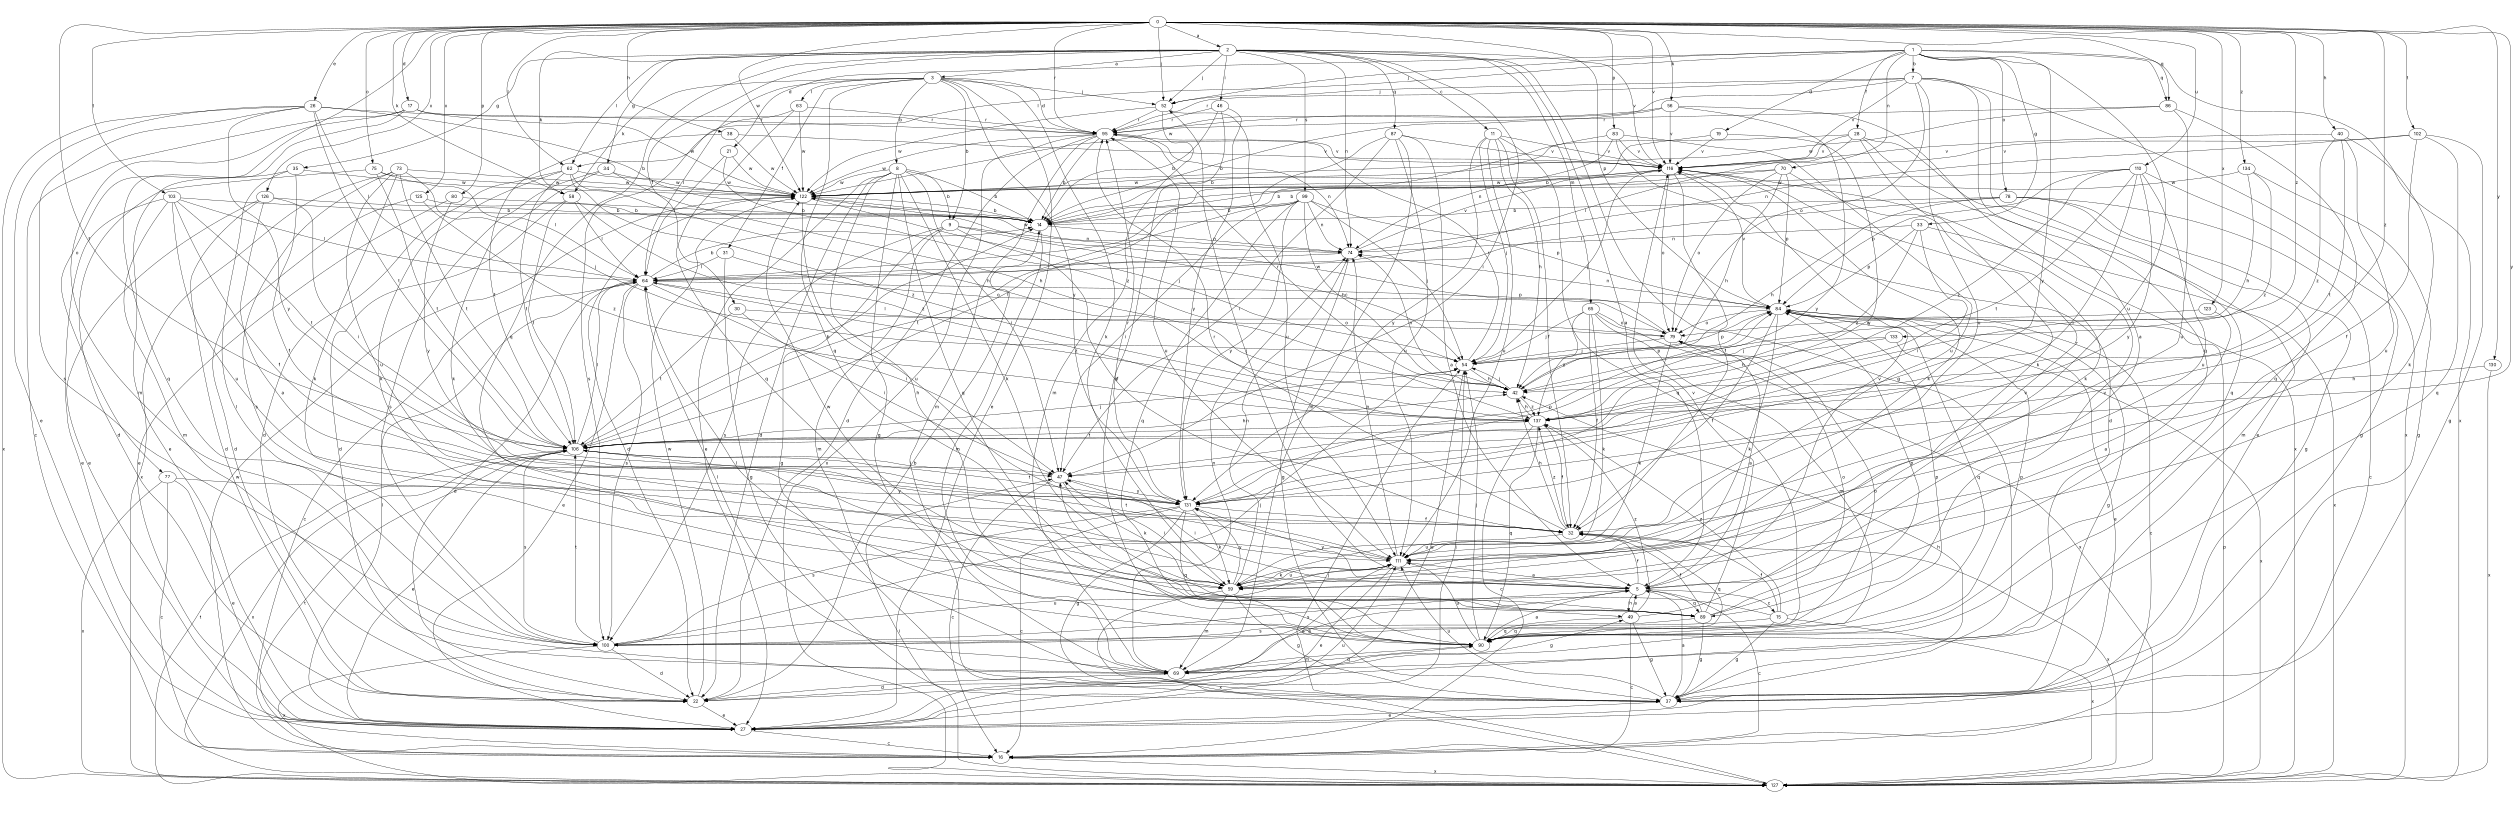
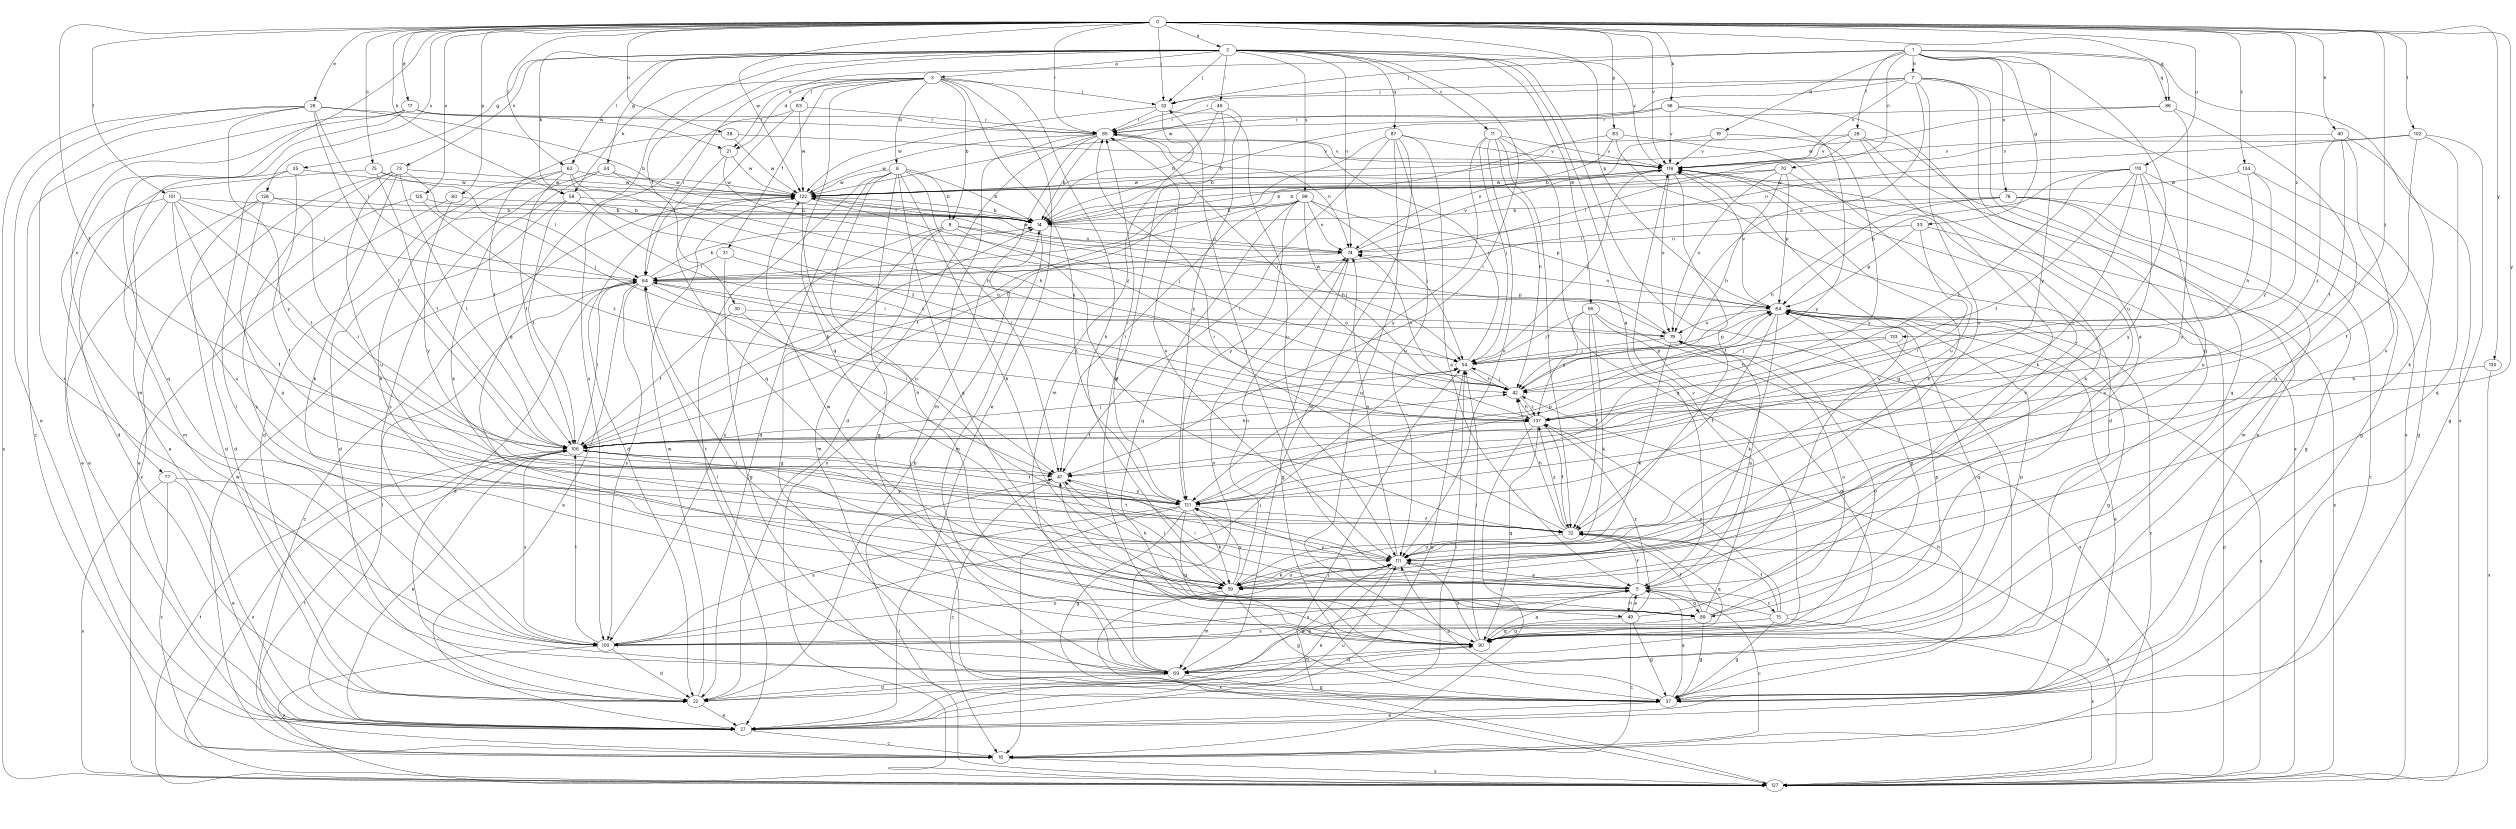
edge "2" -> "73": added, label "n"
edge "1" -> "62": removed, label "l"
edge "3" -> "95": now "3" -> "21"
edge "17" -> "122": now "17" -> "21"
edge "83" -> "116": removed, label "v"
node "103": label "103" -> "101"
edge "58" -> "64": now "58" -> "14"
edge "9" -> "54": label "c" -> "j"
node "123": removed
edge "65" -> "79": removed, label "o"
edge "33" -> "137": removed, label "z"
edge "8" -> "27": label "e" -> "t"
edge "87" -> "90": added, label "q"
edge "65" -> "69": label "m" -> "g"
edge "69" -> "49": now "69" -> "37"
